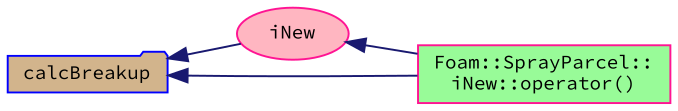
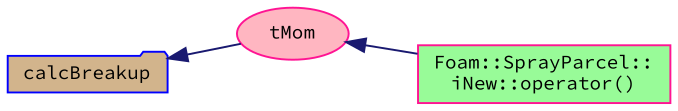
node "iNew": label "iNew" -> "tMom"
edge "Foam::SprayParcel:: iNew::operator()" -> "calcBreakup": removed
